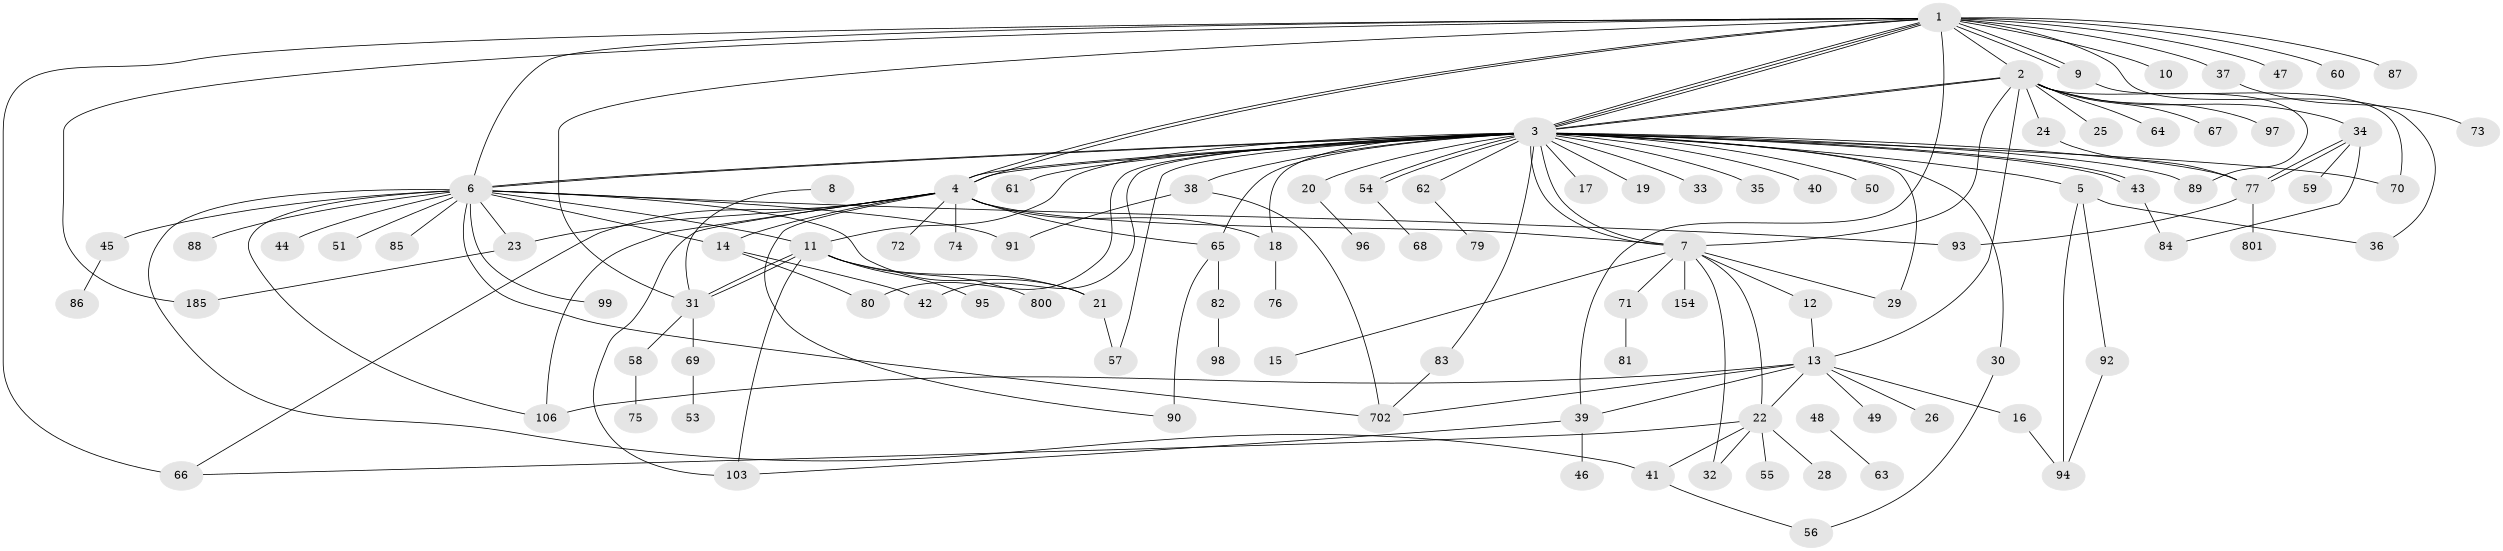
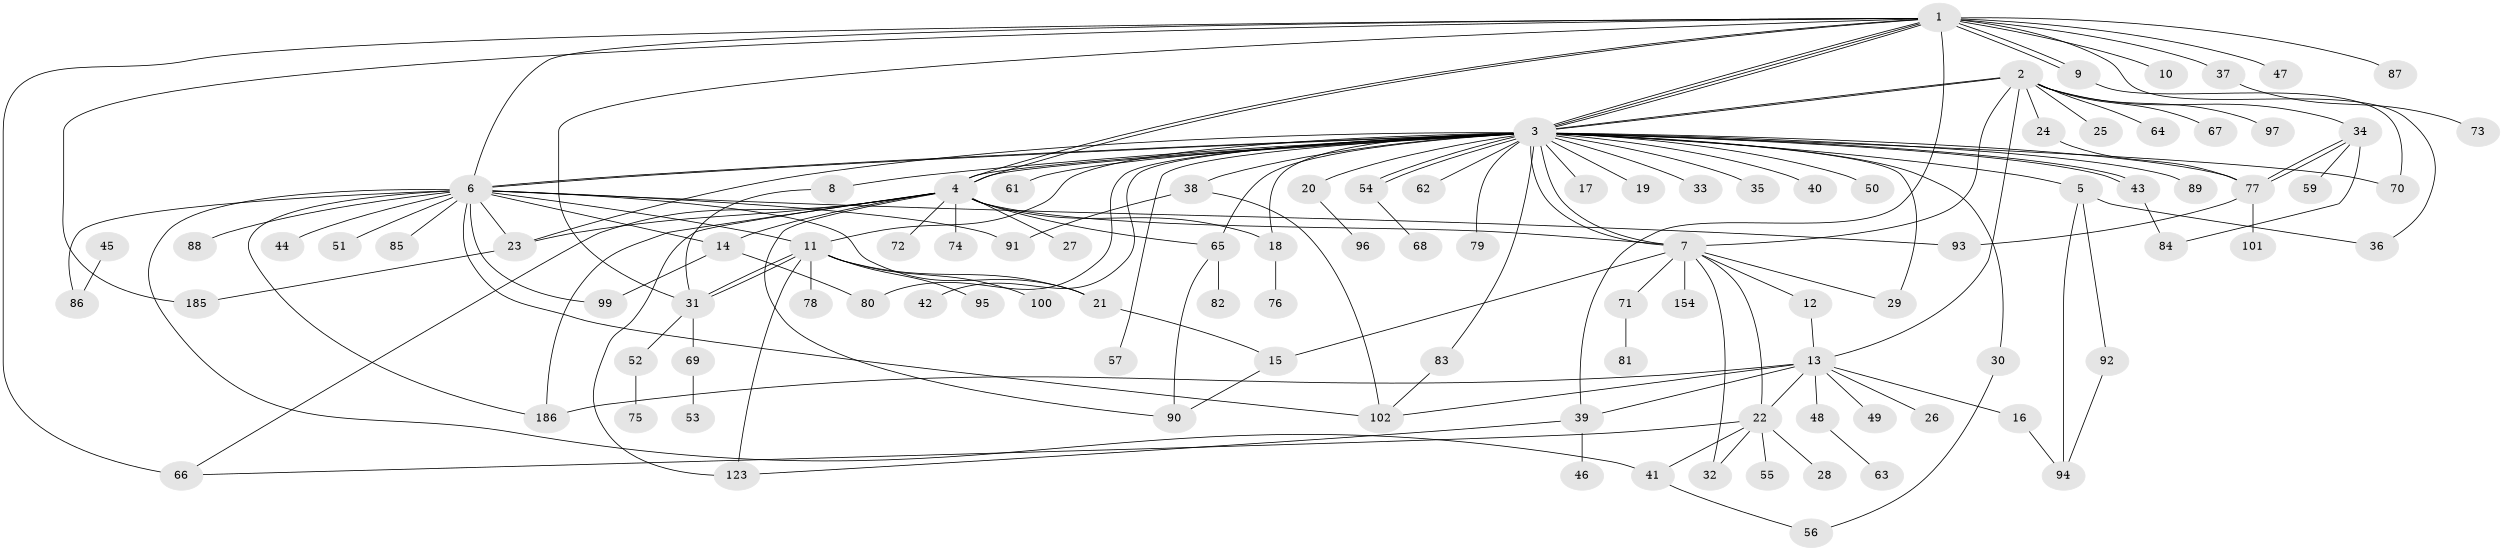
edge "1" -- "2": removed
node "60": removed
edge "2" -- "89": removed
edge "3" -- "23": added
edge "3" -- "8": added
edge "6" -- "45": now "6" -- "86"
edge "62" -- "79": now "3" -- "79"
node "27": added
node "801": label "801" -> "101"
edge "14" -- "42": now "14" -- "99"
node "78": added
node "800": label "800" -> "100"
edge "21" -- "57": now "21" -- "15"
node "58": label "58" -> "52"
node "98": removed
edge "15" -- "90": added
edge "13" -- "48": added
node "106": label "106" -> "186"
node "702": label "702" -> "102"
node "103": label "103" -> "123"
